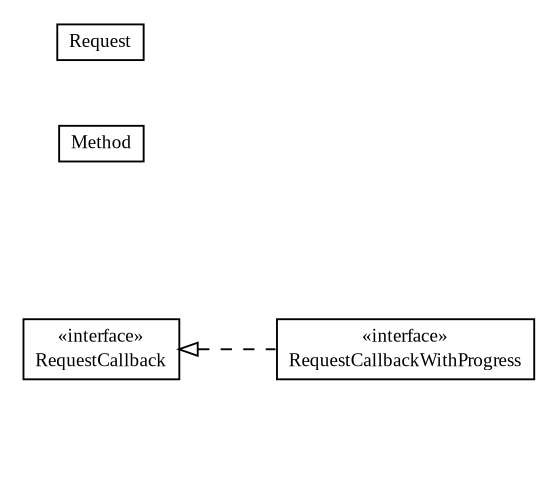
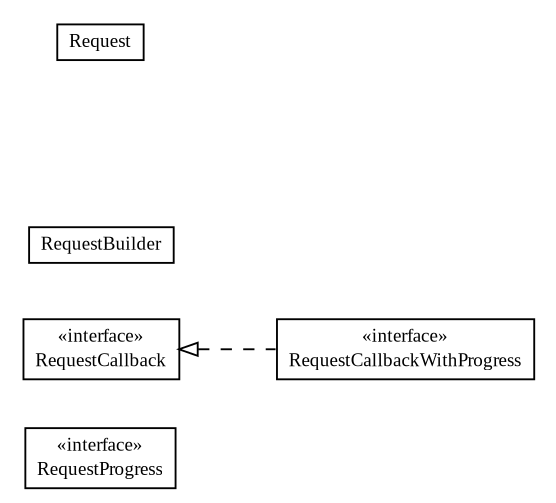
node "Method": removed
node "RequestBuilder": added
node "RequestProgress": added
